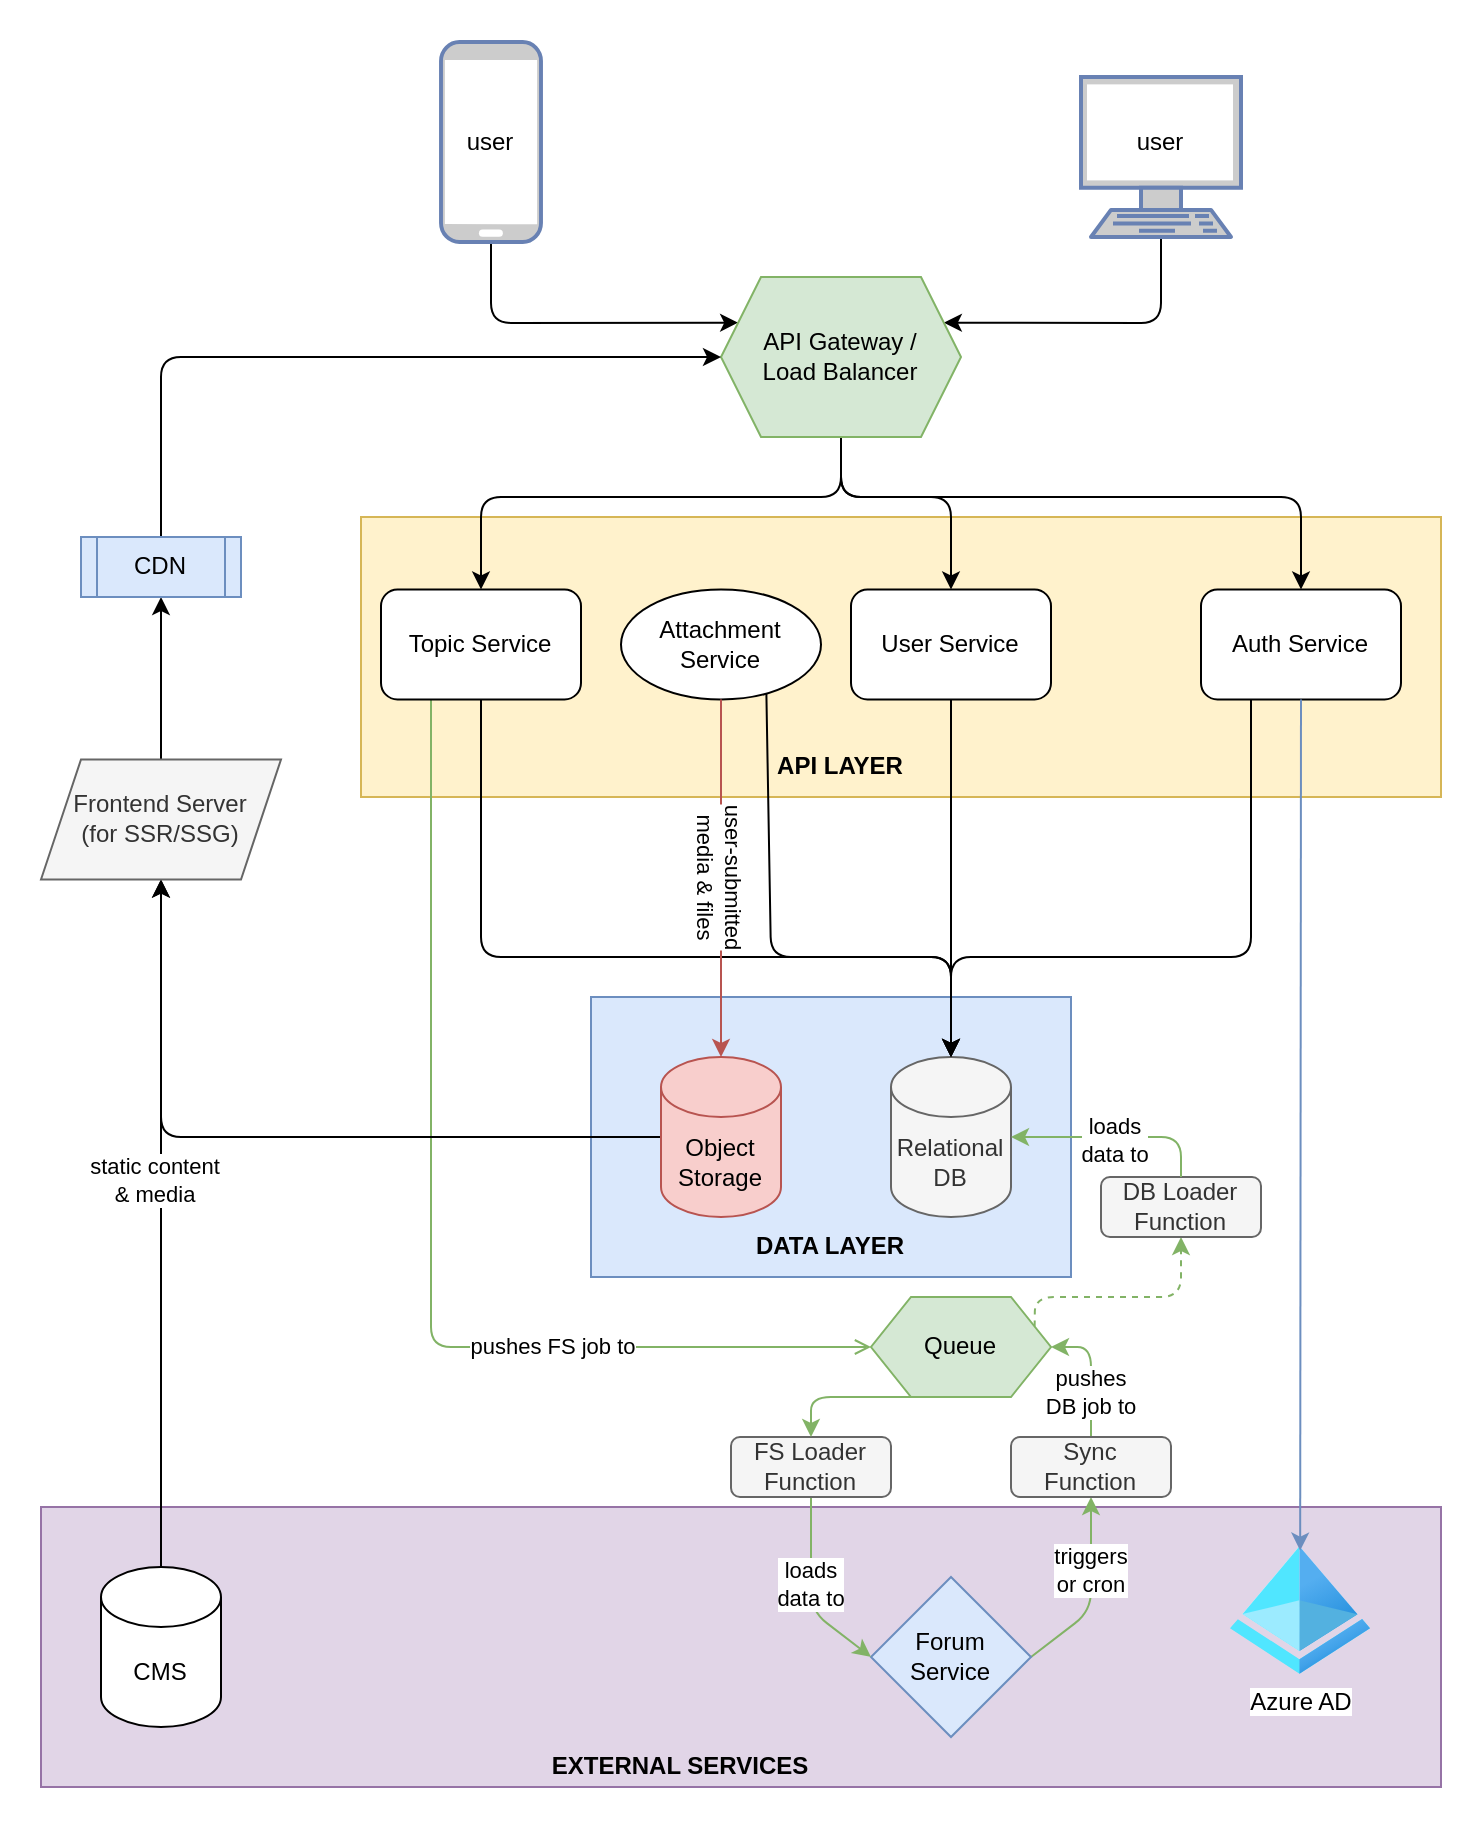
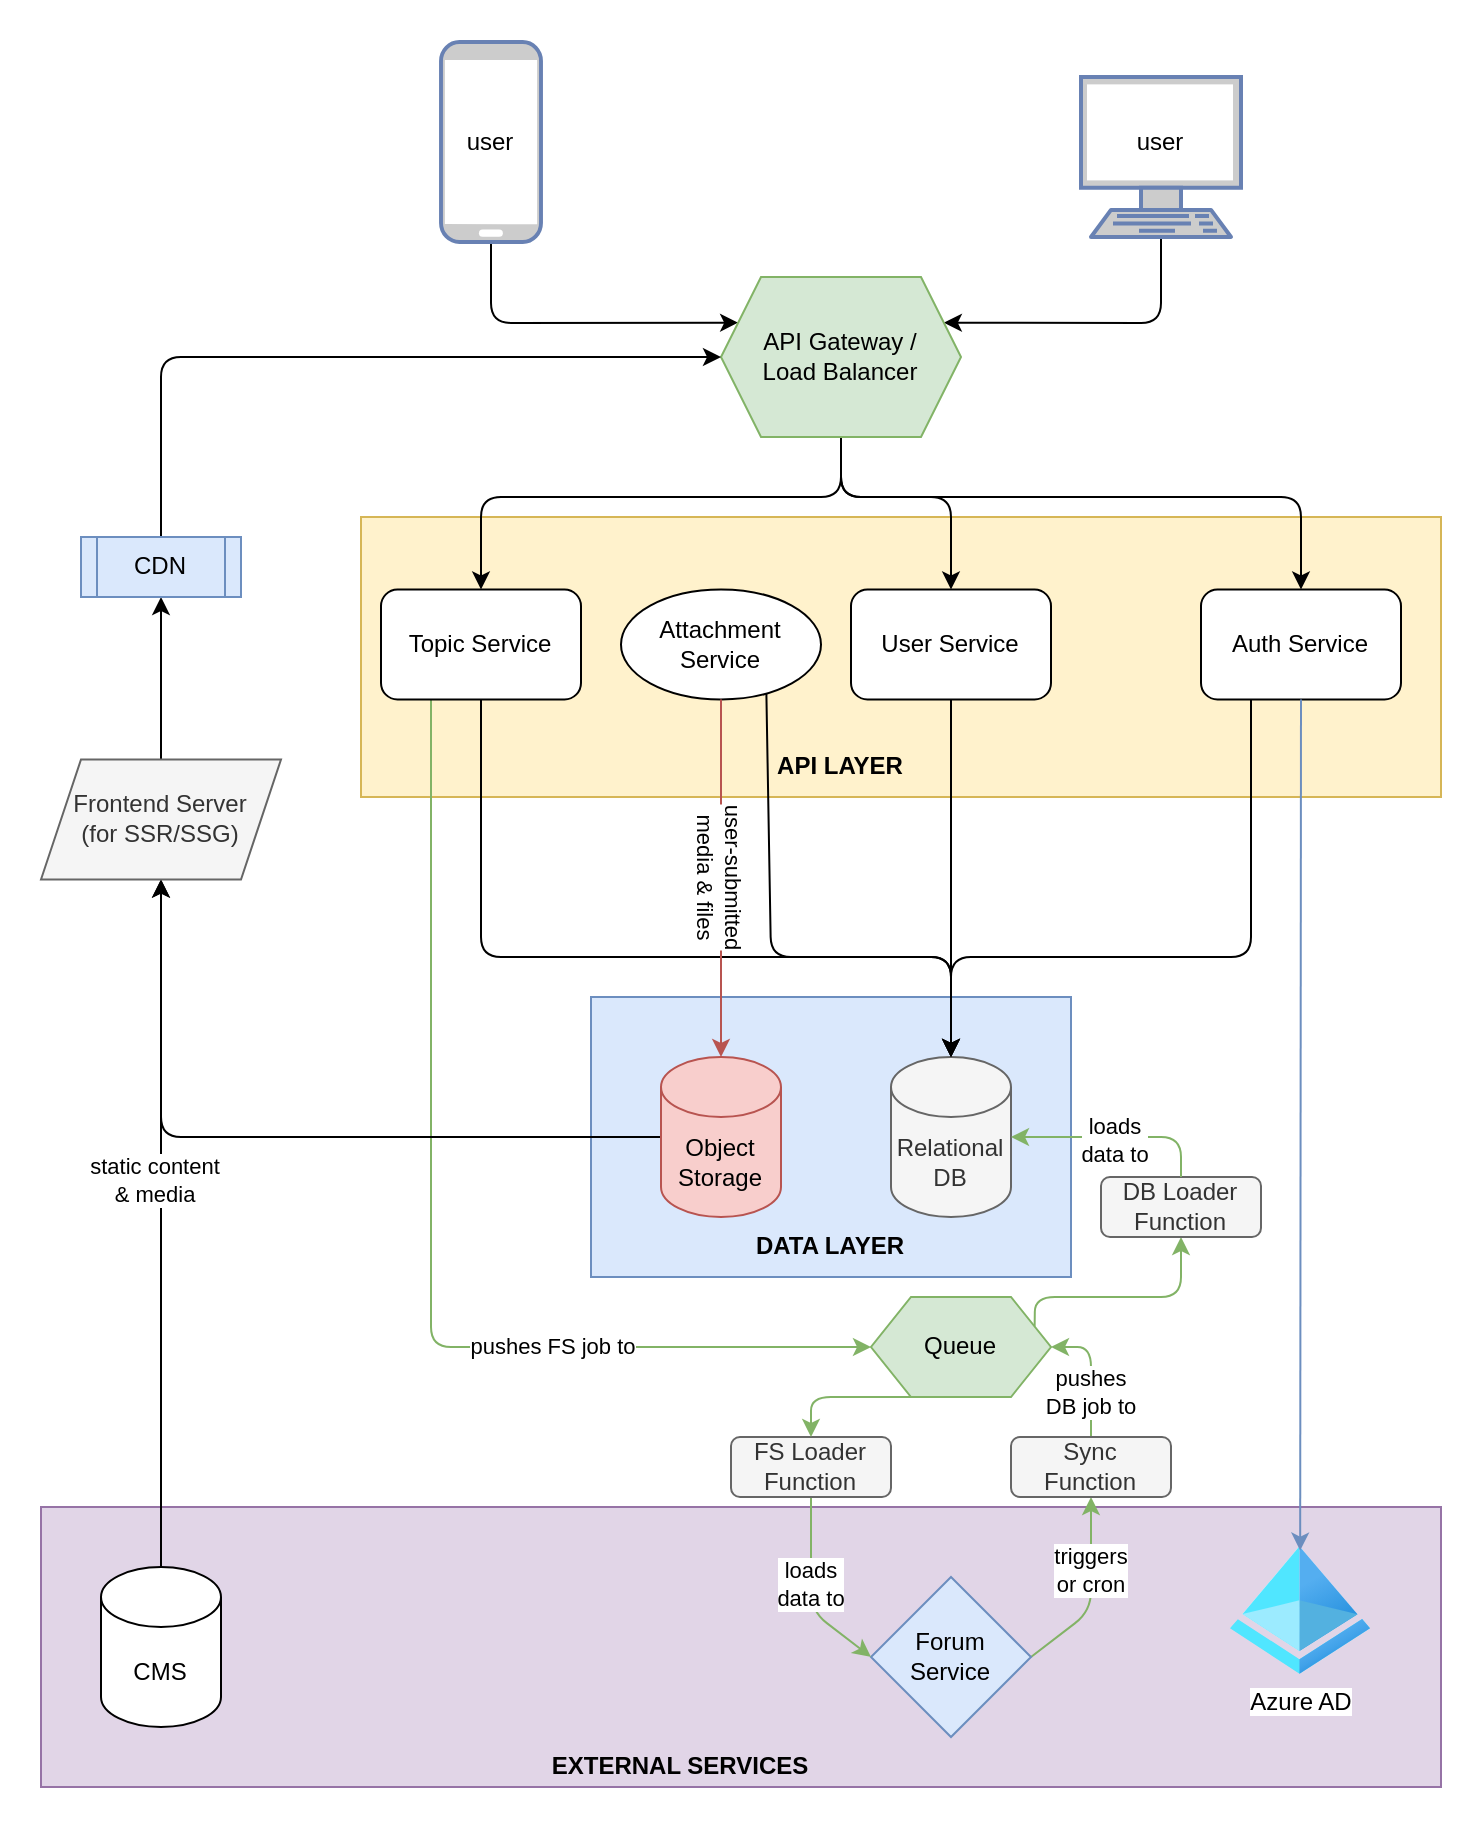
edge "Queue" -> "DB Loader Function": style dashed -> solid
edge "Topic Service" -> "Queue": arrowhead open -> classic
